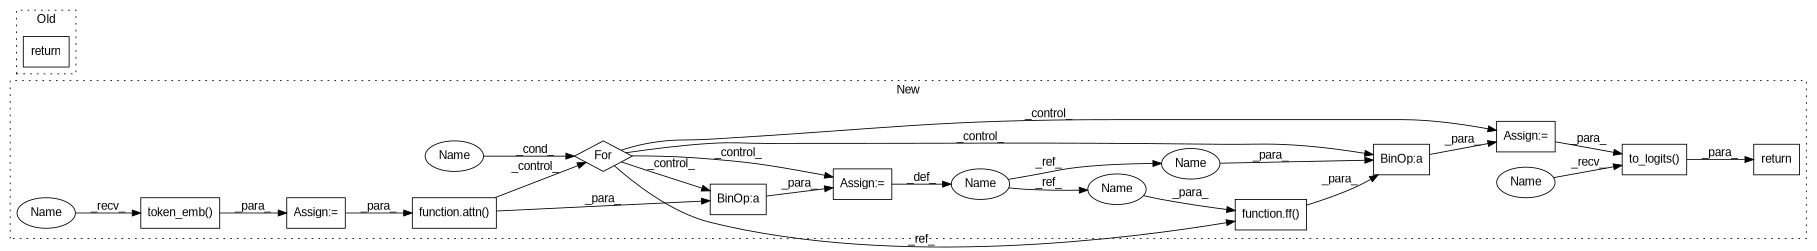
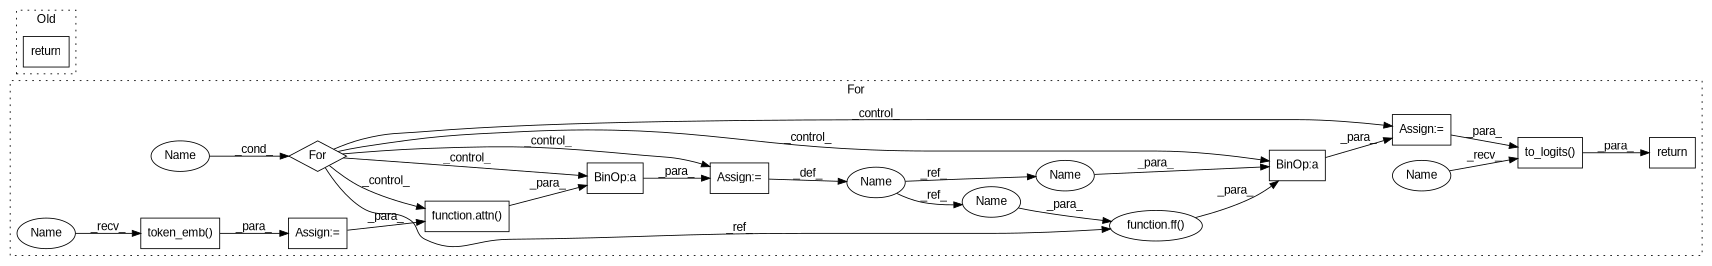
cluster "New": label "New" -> "For"
edge "function.attn()" -> "For": reversed
node "function.ff()": shape box -> ellipse
